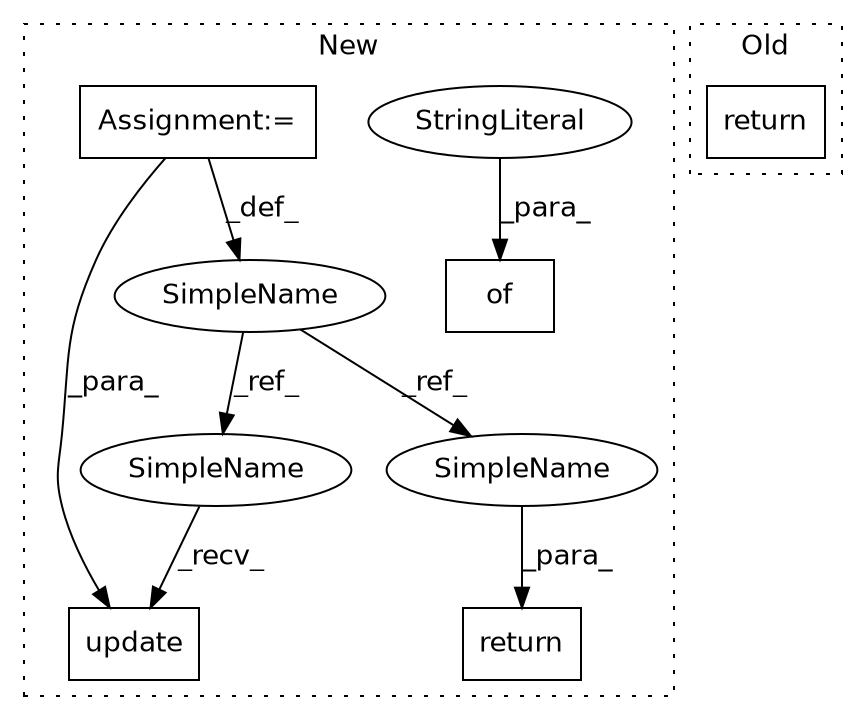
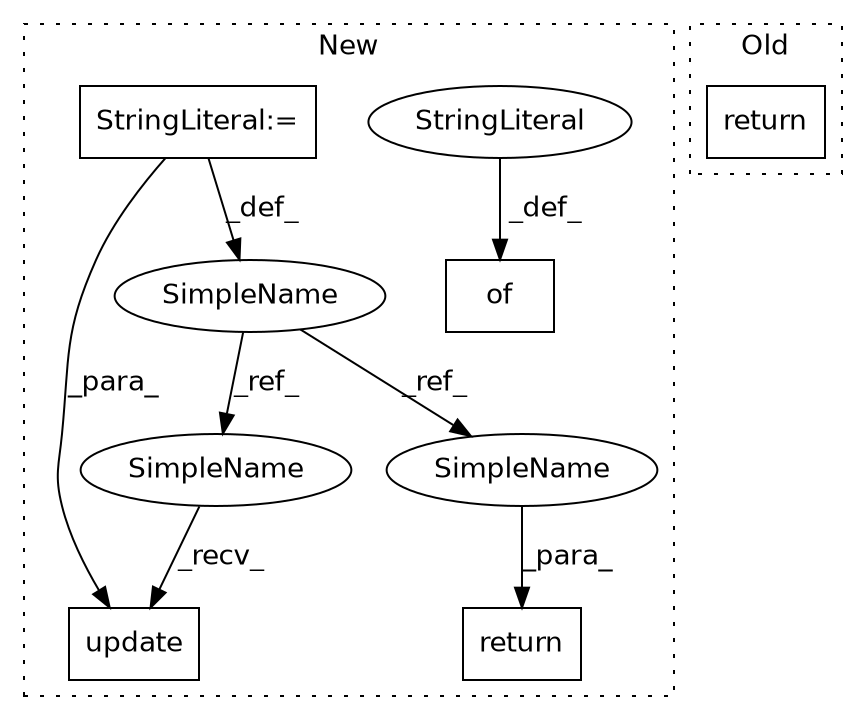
node "Assignment:=": label "Assignment:=" -> "StringLiteral:="
edge "StringLiteral" -> "of": label "_para_" -> "_def_"
